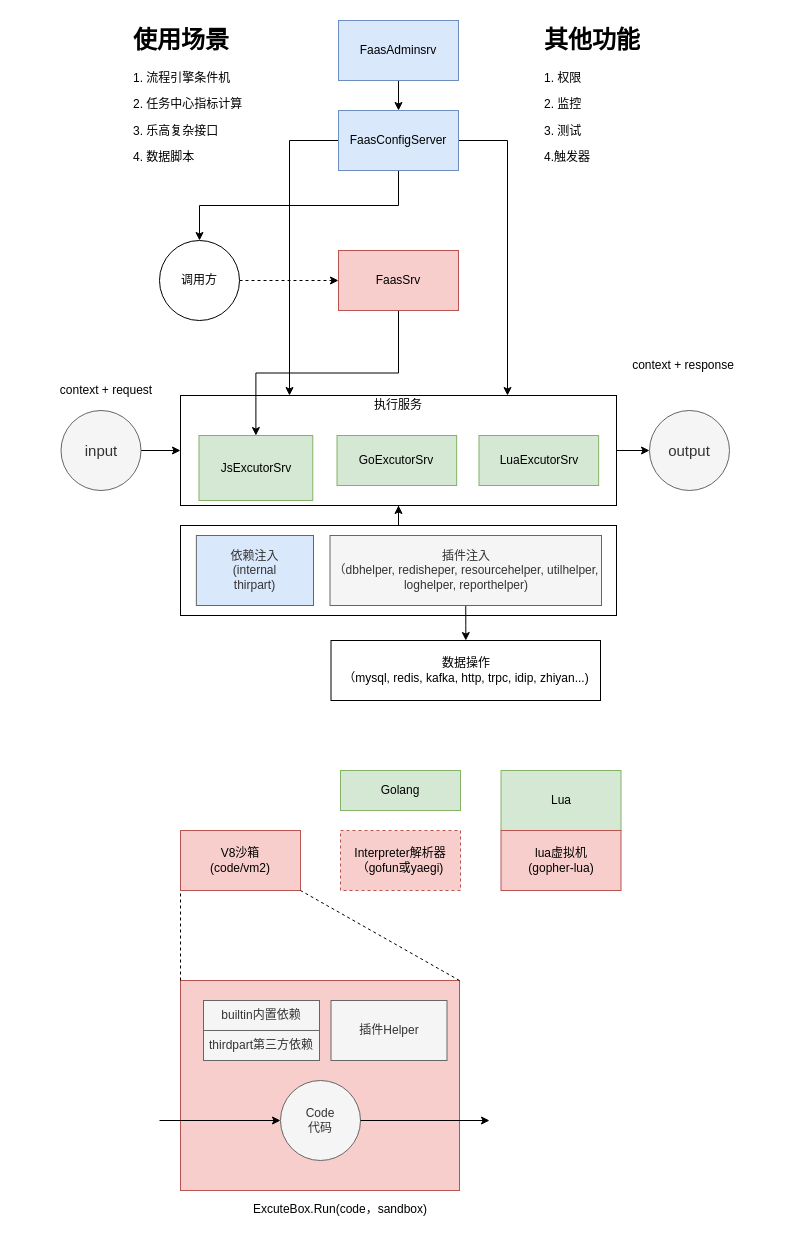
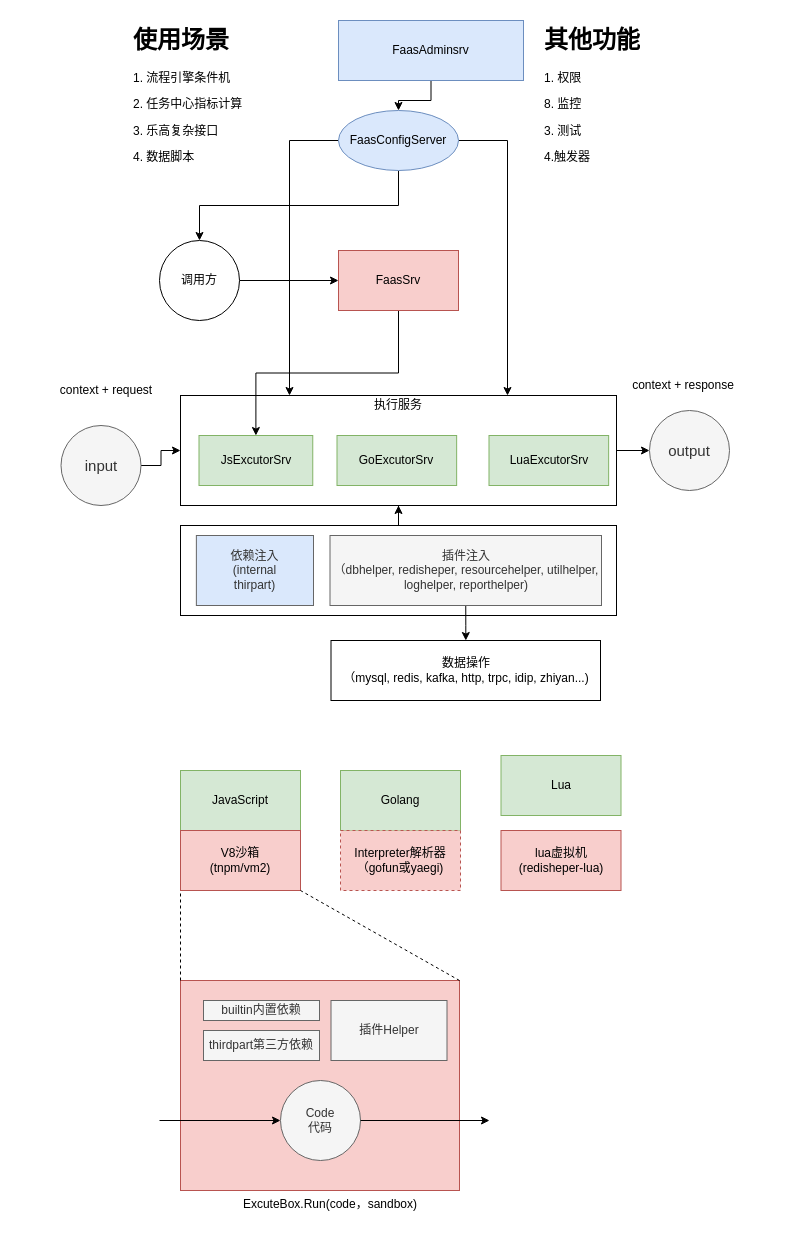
node "其他功能1. 权限 2. 监控 3. 测试 4.触发器": label "其他功能1. 权限 2. 监控 3. 测试 4.触发器" -> "其他功能1. 权限 8. 监控 3. 测试 4.触发器"
node "FaasAdminsrv": size 120x60 -> 185x60
node "FaasConfigServer": shape rectangle -> ellipse
edge "调用方" -> "FaasSrv": style dashed -> solid
node "context + response": moved (684, 366) -> (684, 386)
node "input": moved (101, 451) -> (101, 466)
node "LuaExcutorSrv": moved (539, 461) -> (549, 461)
node "JsExcutorSrv": size 114x65 -> 114x50
node "Golang": size 120x40 -> 120x60
node "JavaScript": added
node "Lua": moved (561, 801) -> (561, 786)
node "V8沙箱 (code/vm2)": label "V8沙箱 (code/vm2)" -> "V8沙箱 (tnpm/vm2)"
node "lua虚拟机 (gopher-lua)": label "lua虚拟机 (gopher-lua)" -> "lua虚拟机 (redisheper-lua)"
node "builtin内置依赖": size 116x30 -> 116x20
node "ExcuteBox.Run(code，sandbox)": moved (341, 1210) -> (331, 1205)
